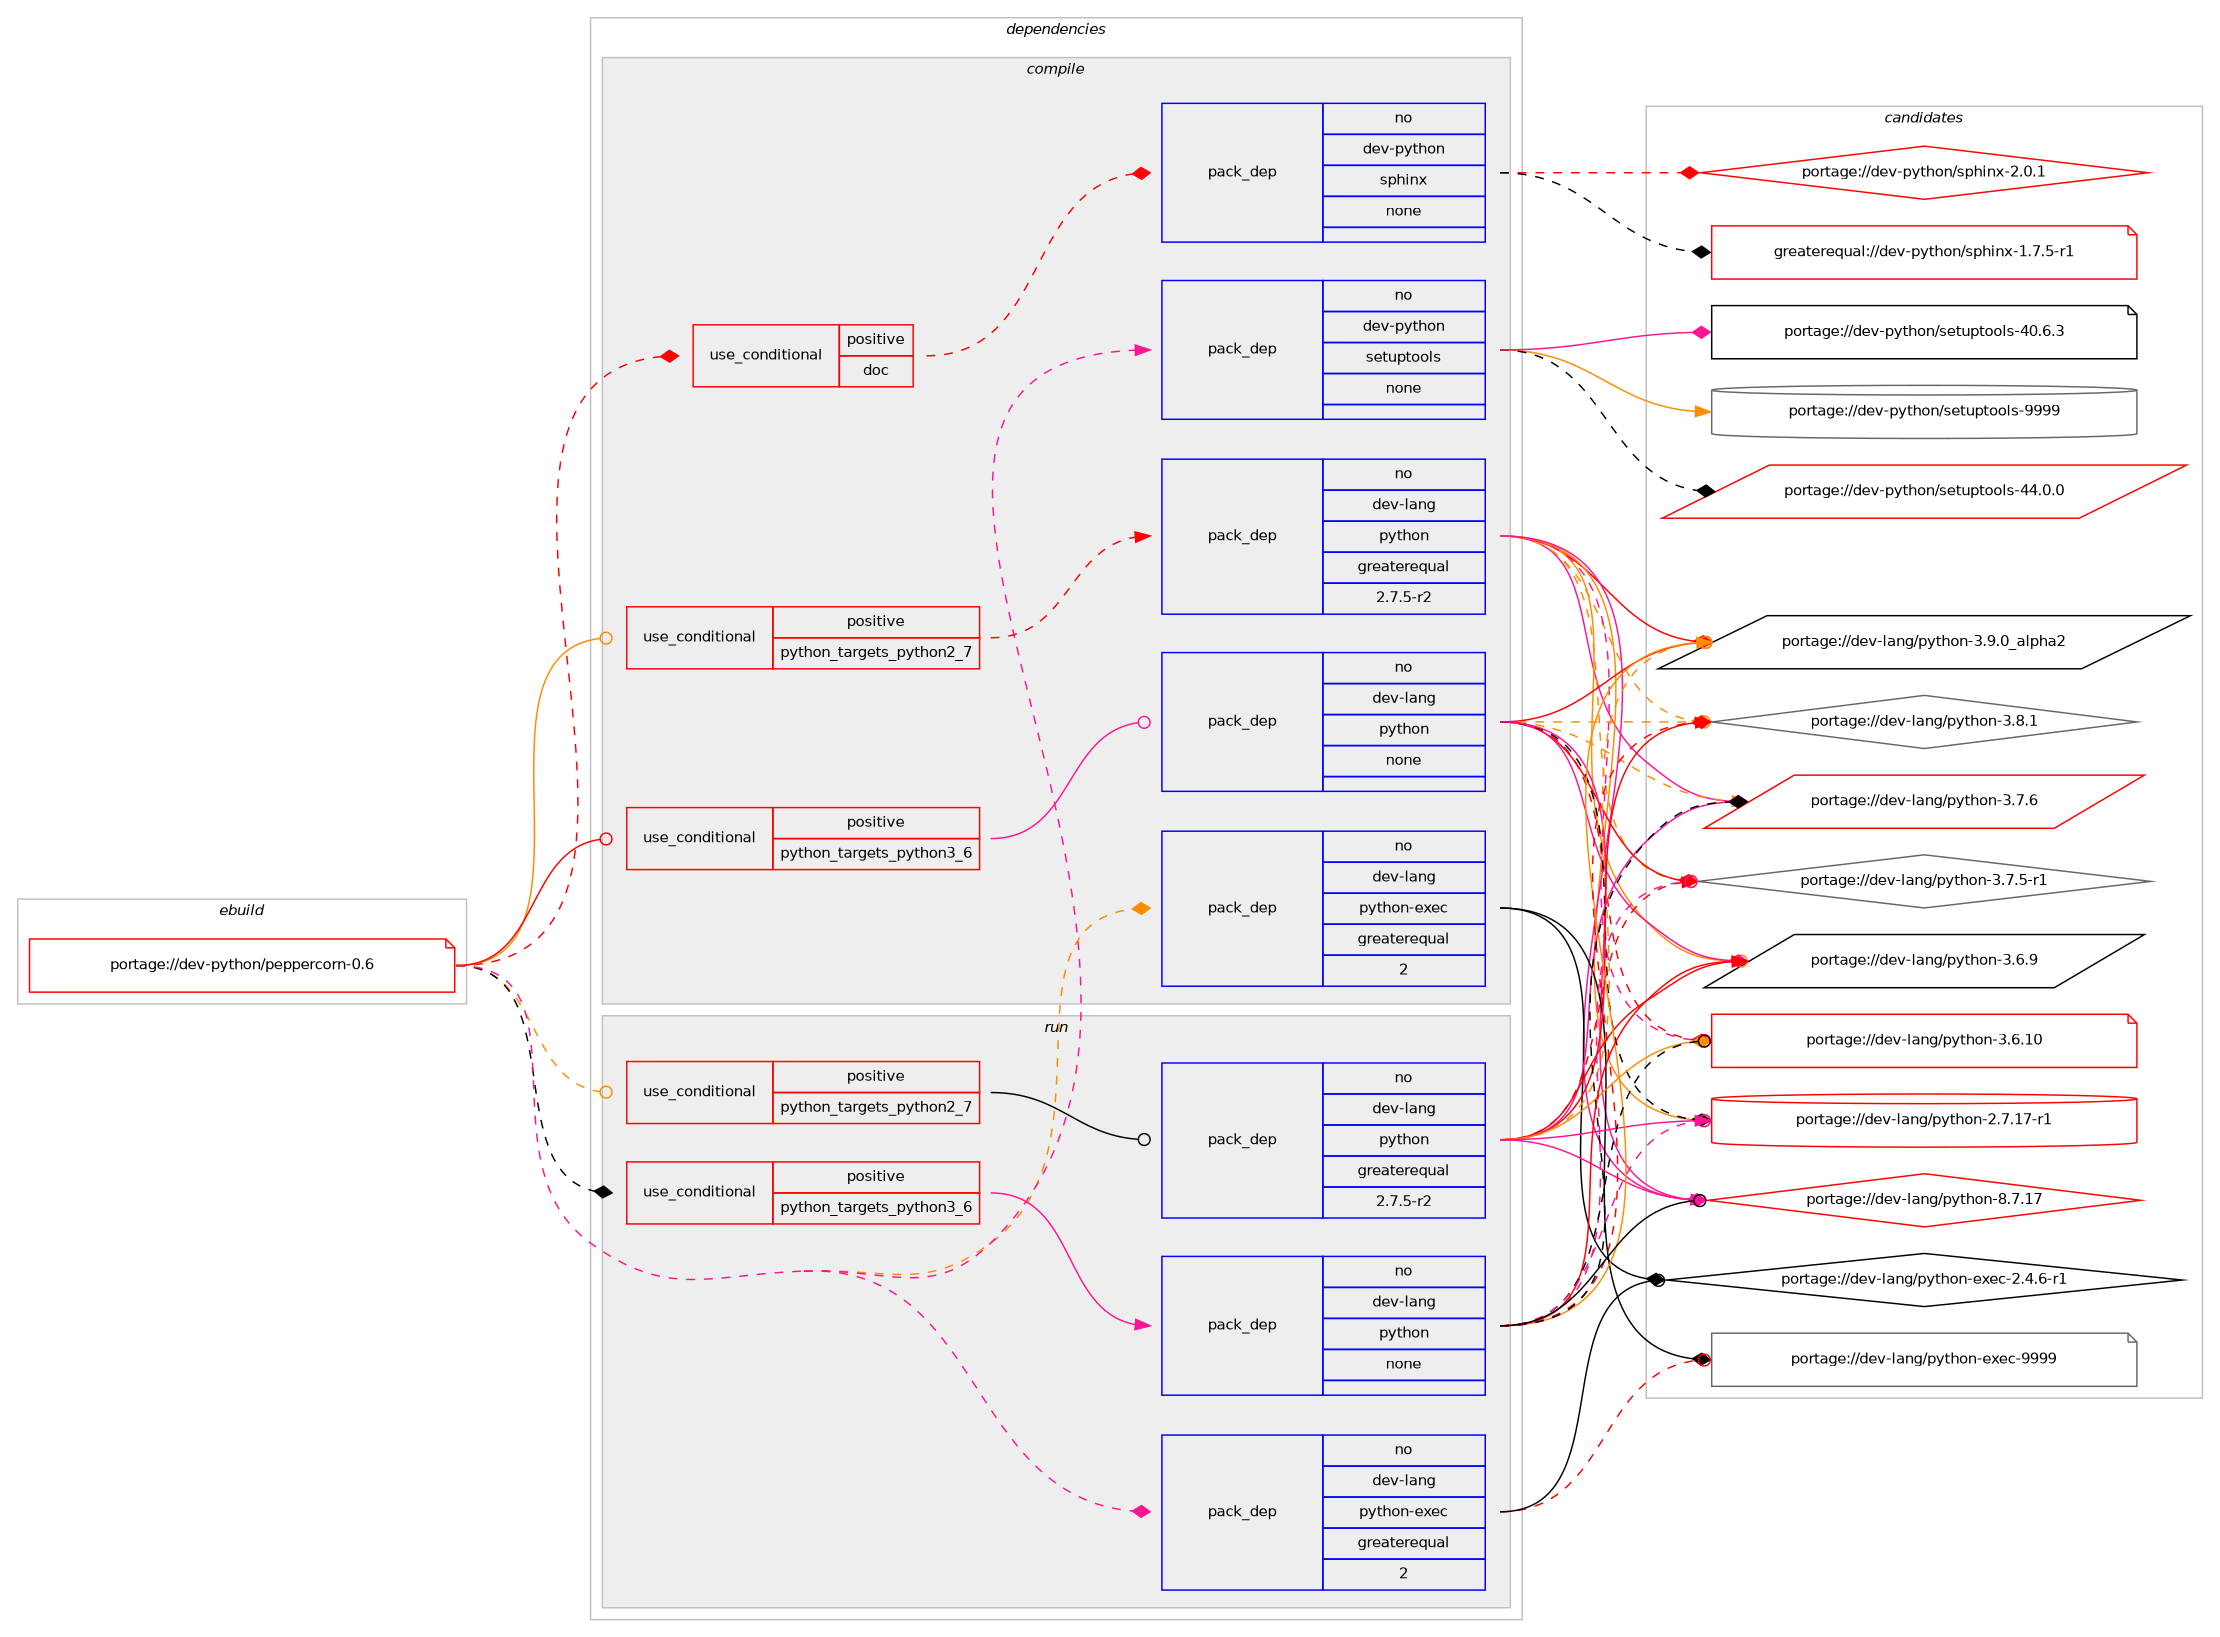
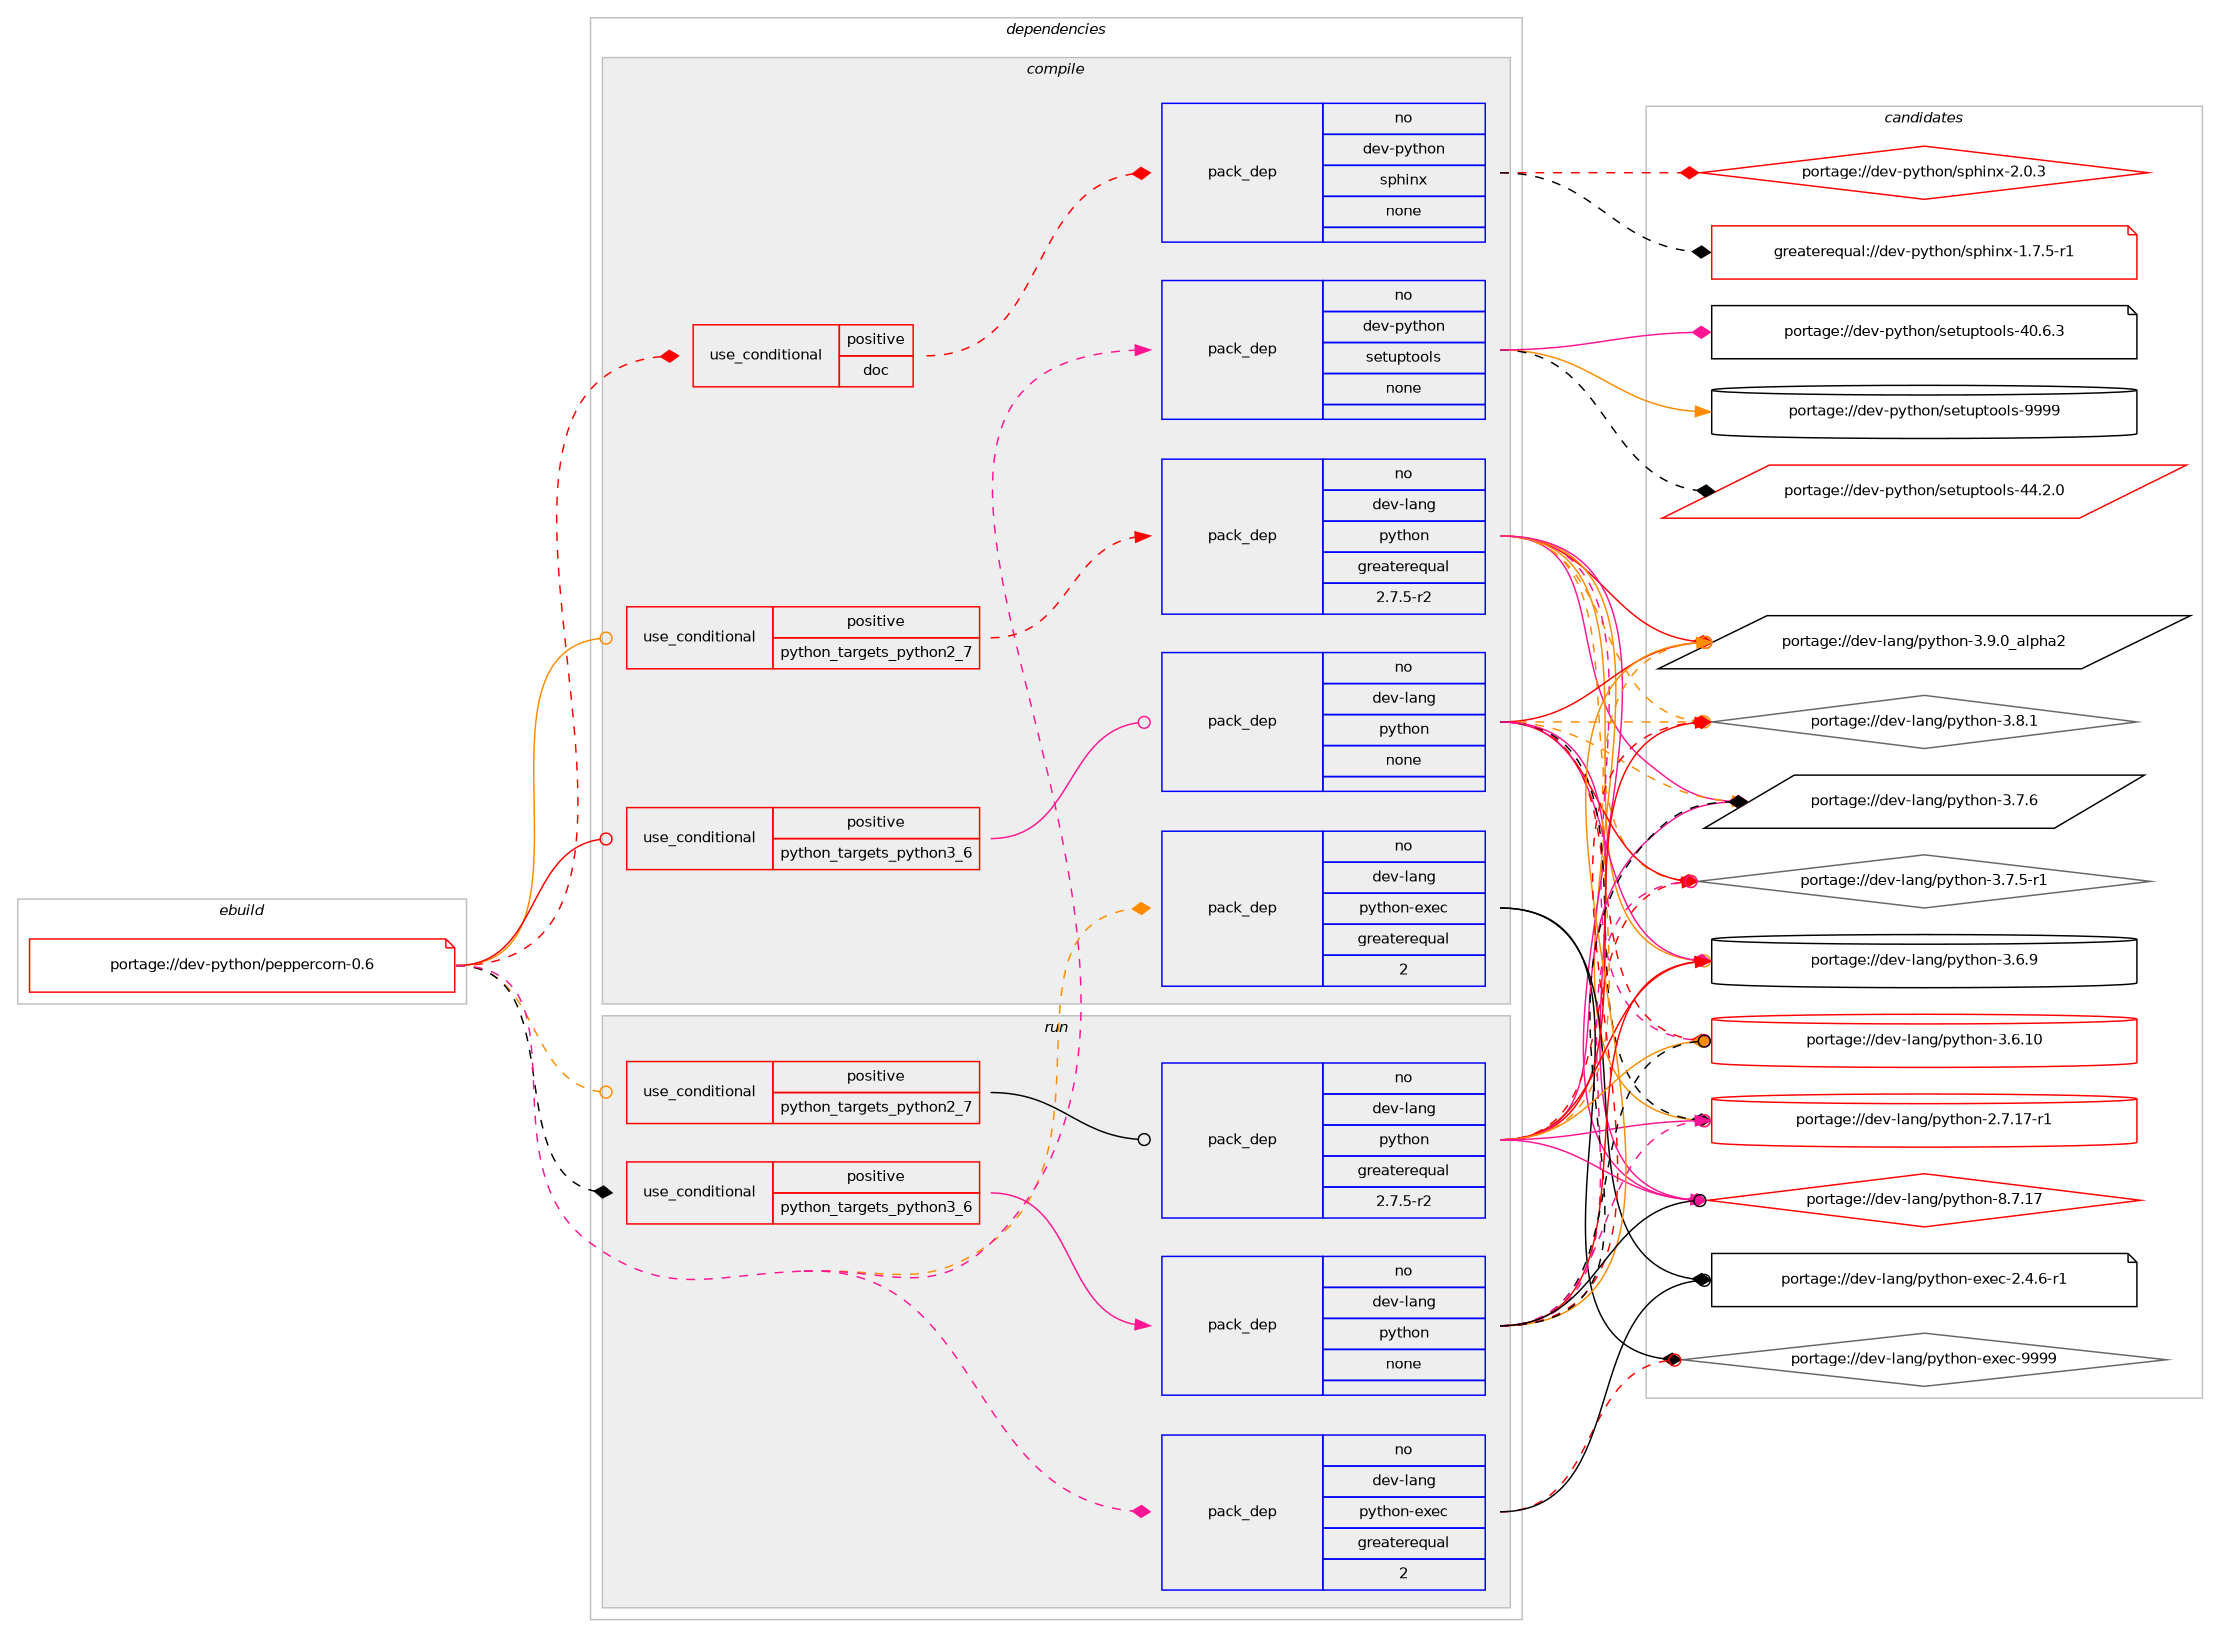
node "portage://dev-python/sphinx-2.0.1": label "portage://dev-python/sphinx-2.0.1" -> "portage://dev-python/sphinx-2.0.3"
node "portage://dev-python/setuptools-9999": color gray40 -> black
node "portage://dev-python/setuptools-44.0.0": label "portage://dev-python/setuptools-44.0.0" -> "portage://dev-python/setuptools-44.2.0"
node "portage://dev-lang/python-3.7.6": color red -> black
node "portage://dev-lang/python-3.6.9": shape parallelogram -> cylinder
node "portage://dev-lang/python-3.6.10": shape note -> cylinder
node "portage://dev-lang/python-exec-2.4.6-r1": shape diamond -> note
node "portage://dev-lang/python-exec-9999": shape note -> diamond
